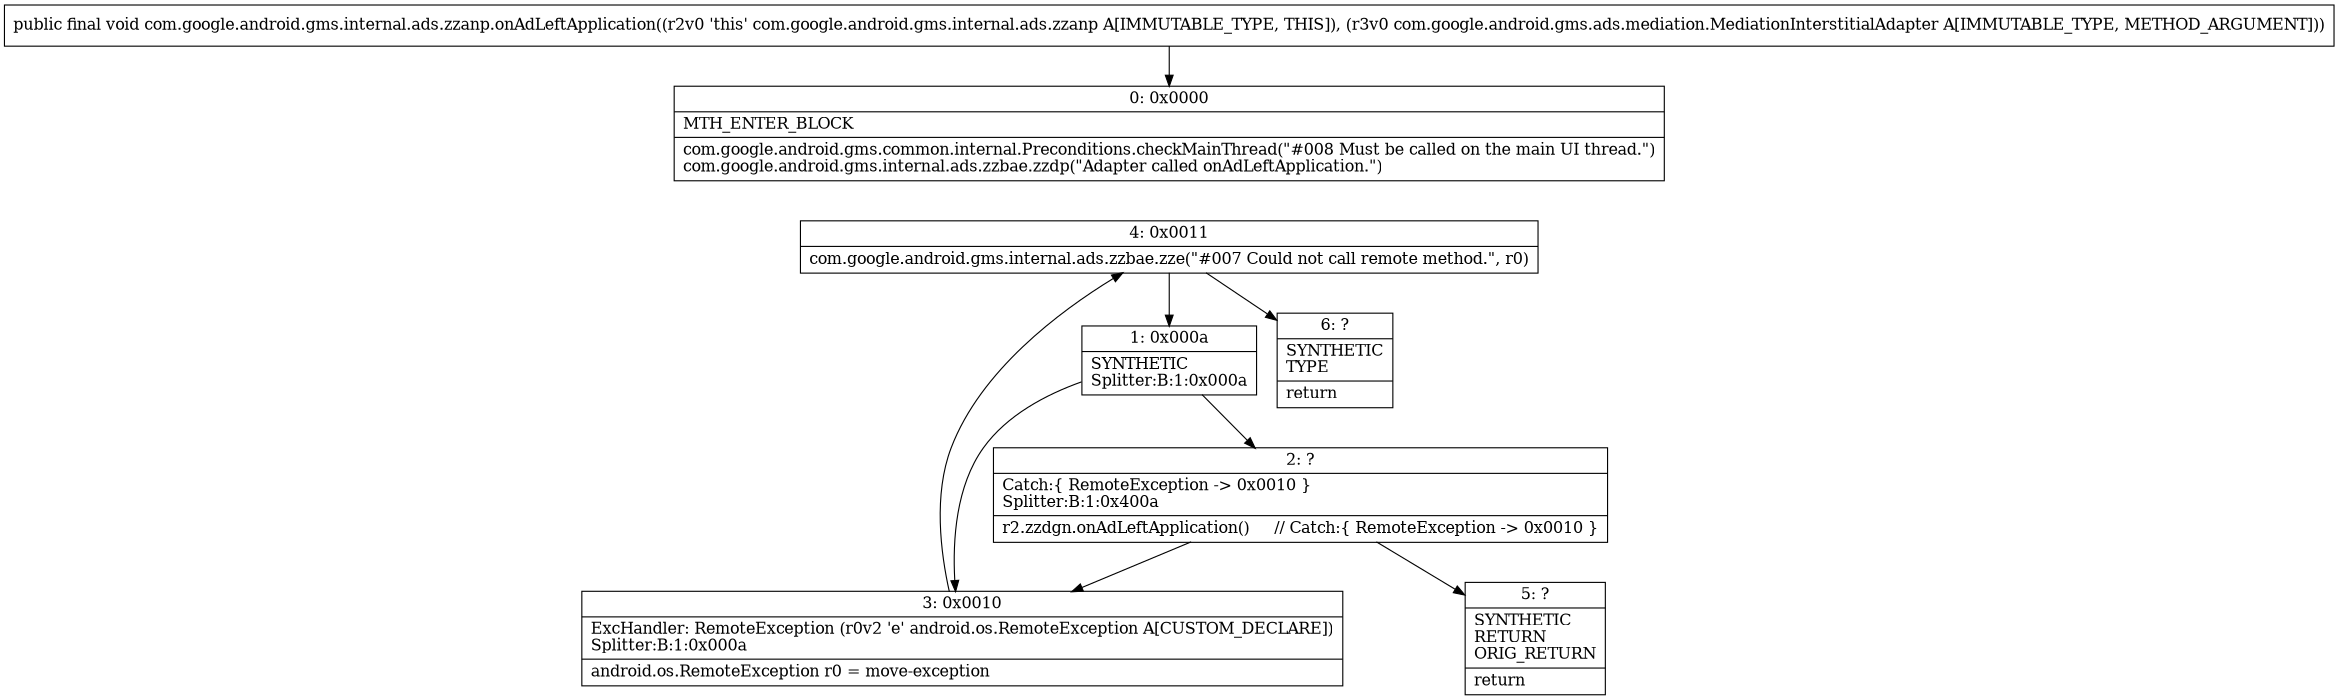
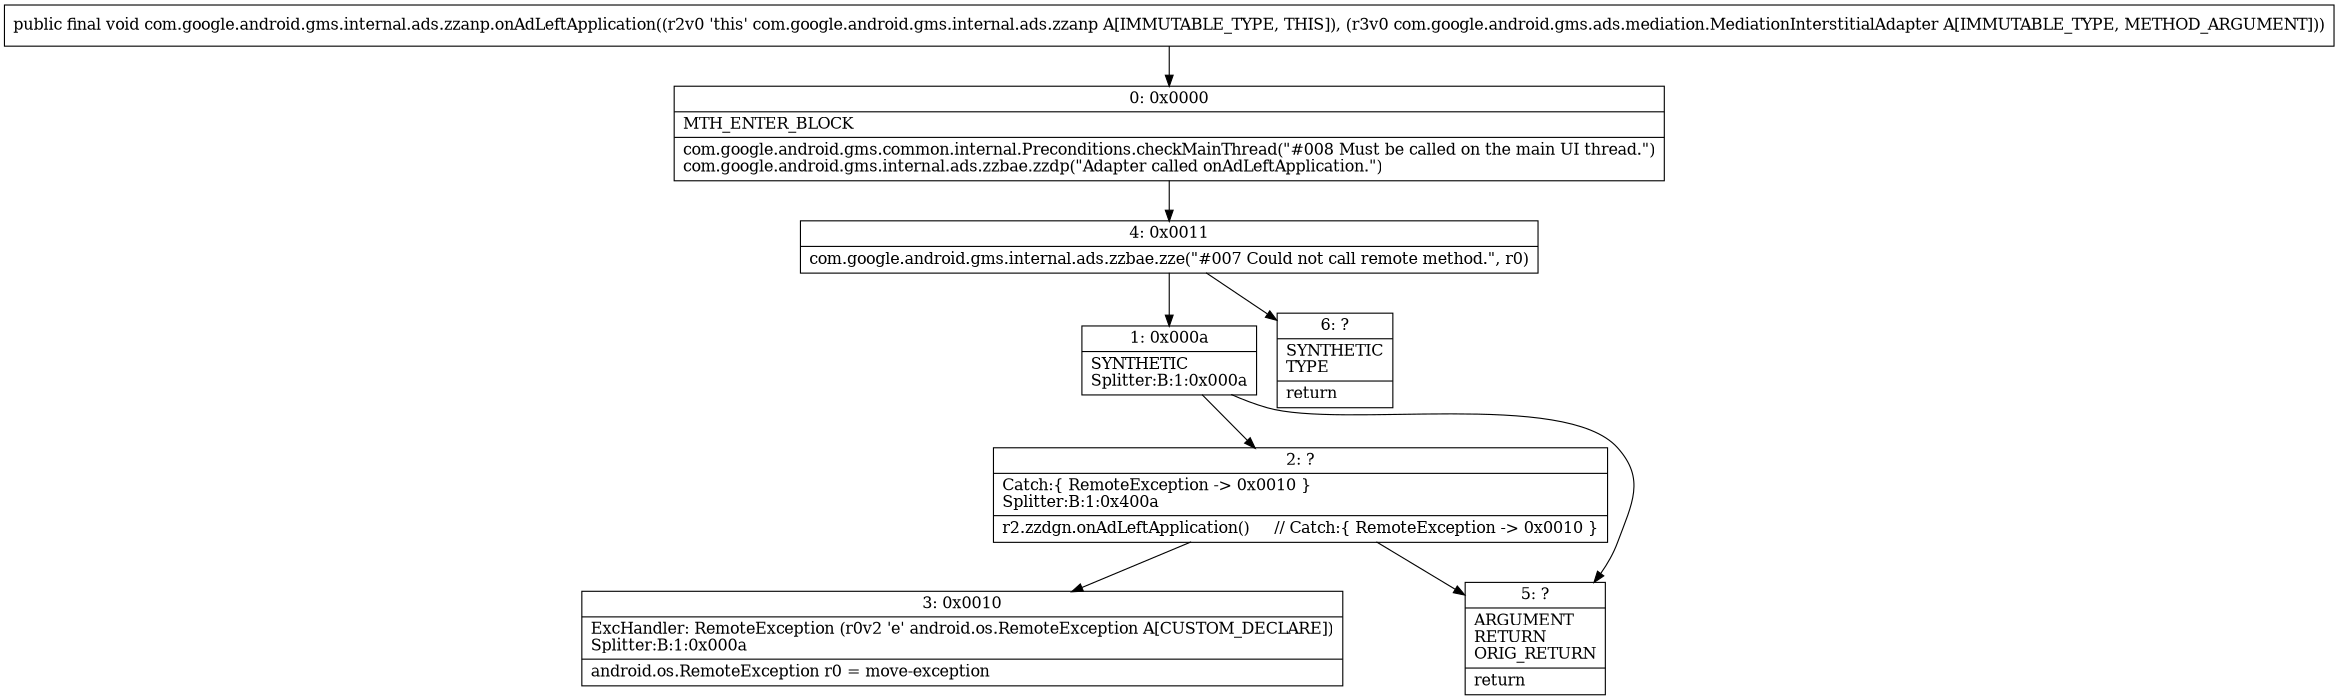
edge "3: 0x0010" -> "4: 0x0011": now "0: 0x0000" -> "4: 0x0011"
edge "1: 0x000a" -> "3: 0x0010": now "1: 0x000a" -> "5: ?"
node "5: ?": text "SYNTHETIC" -> "ARGUMENT"
